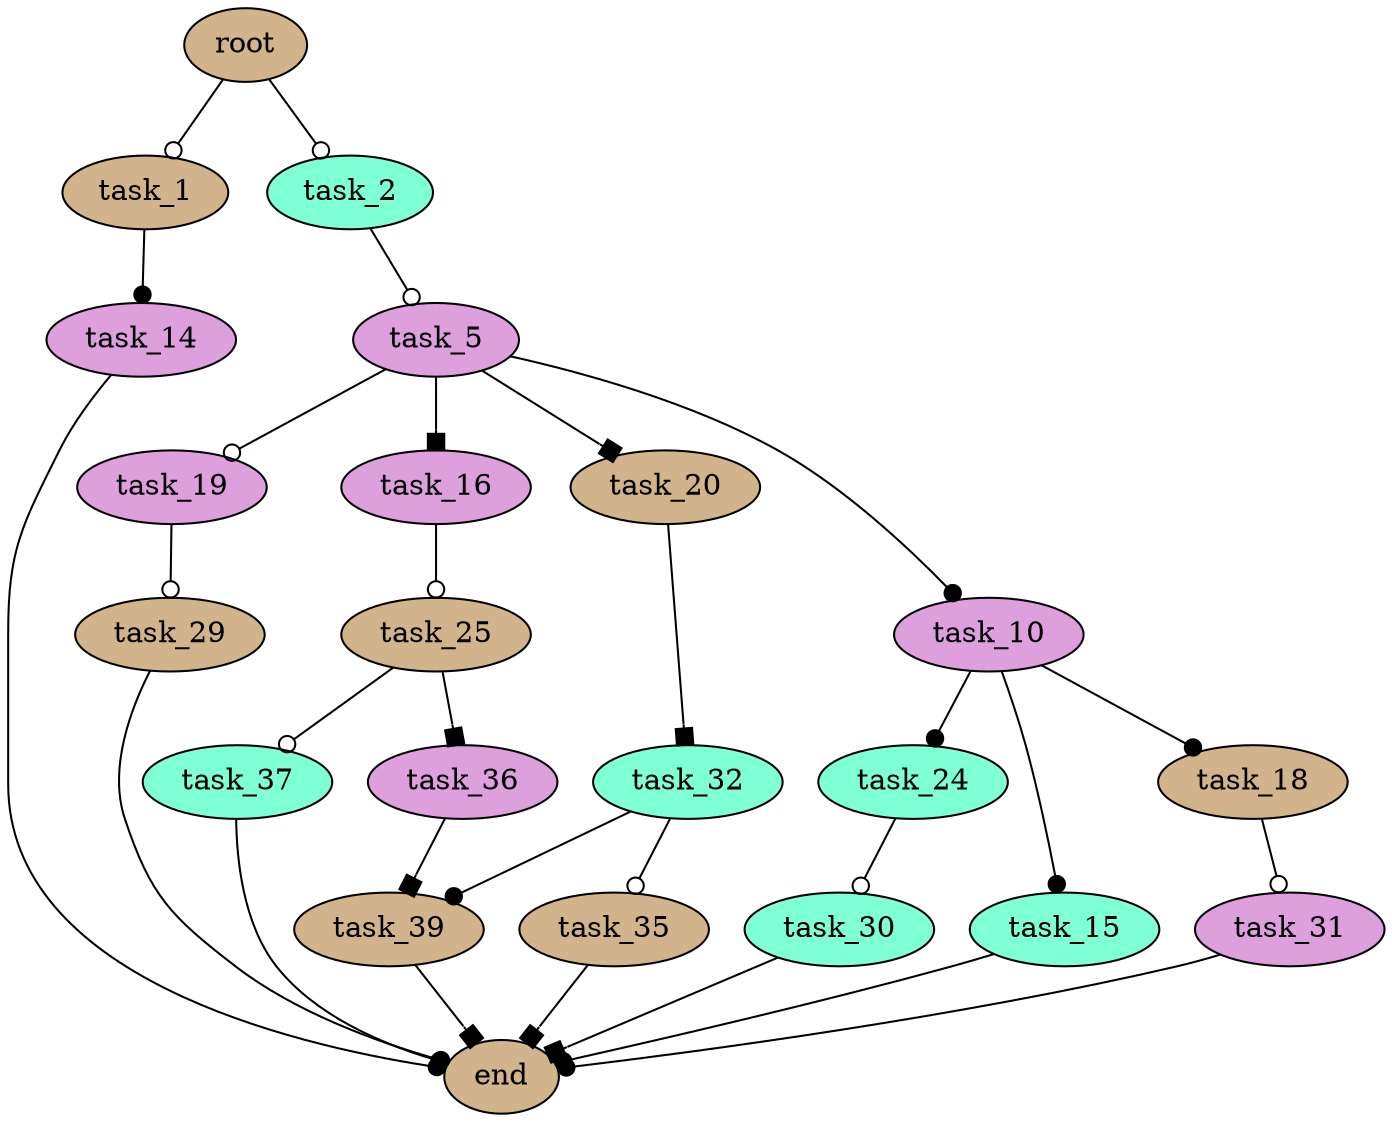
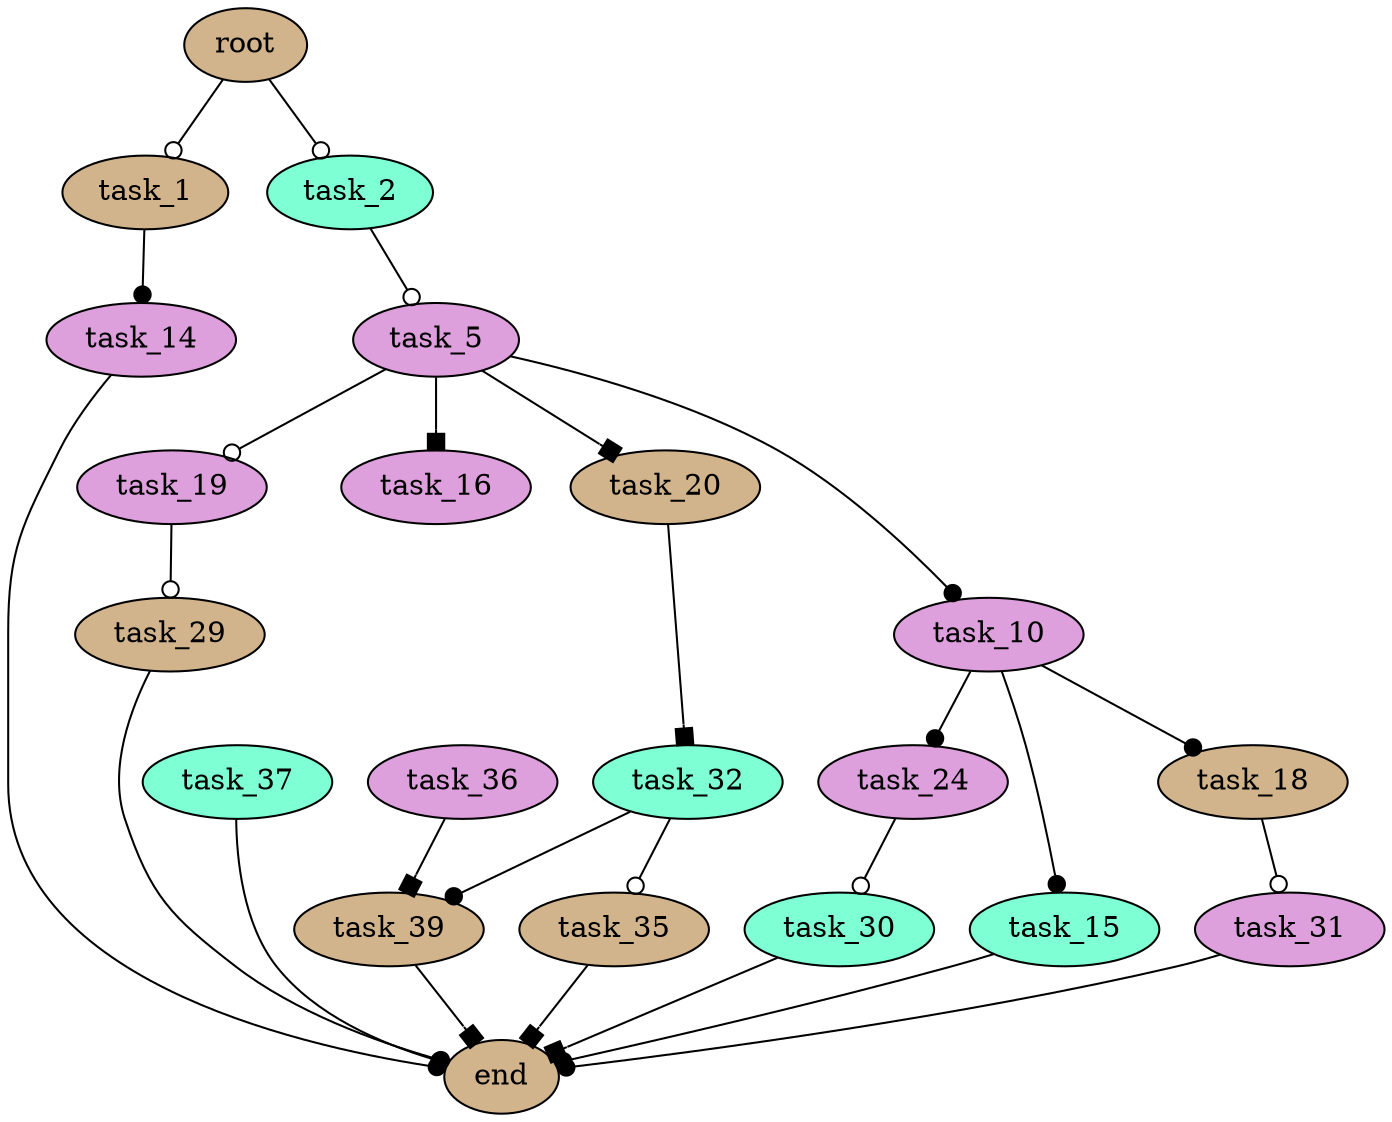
node "task_25": removed
node "task_24": fillcolor aquamarine -> plum
